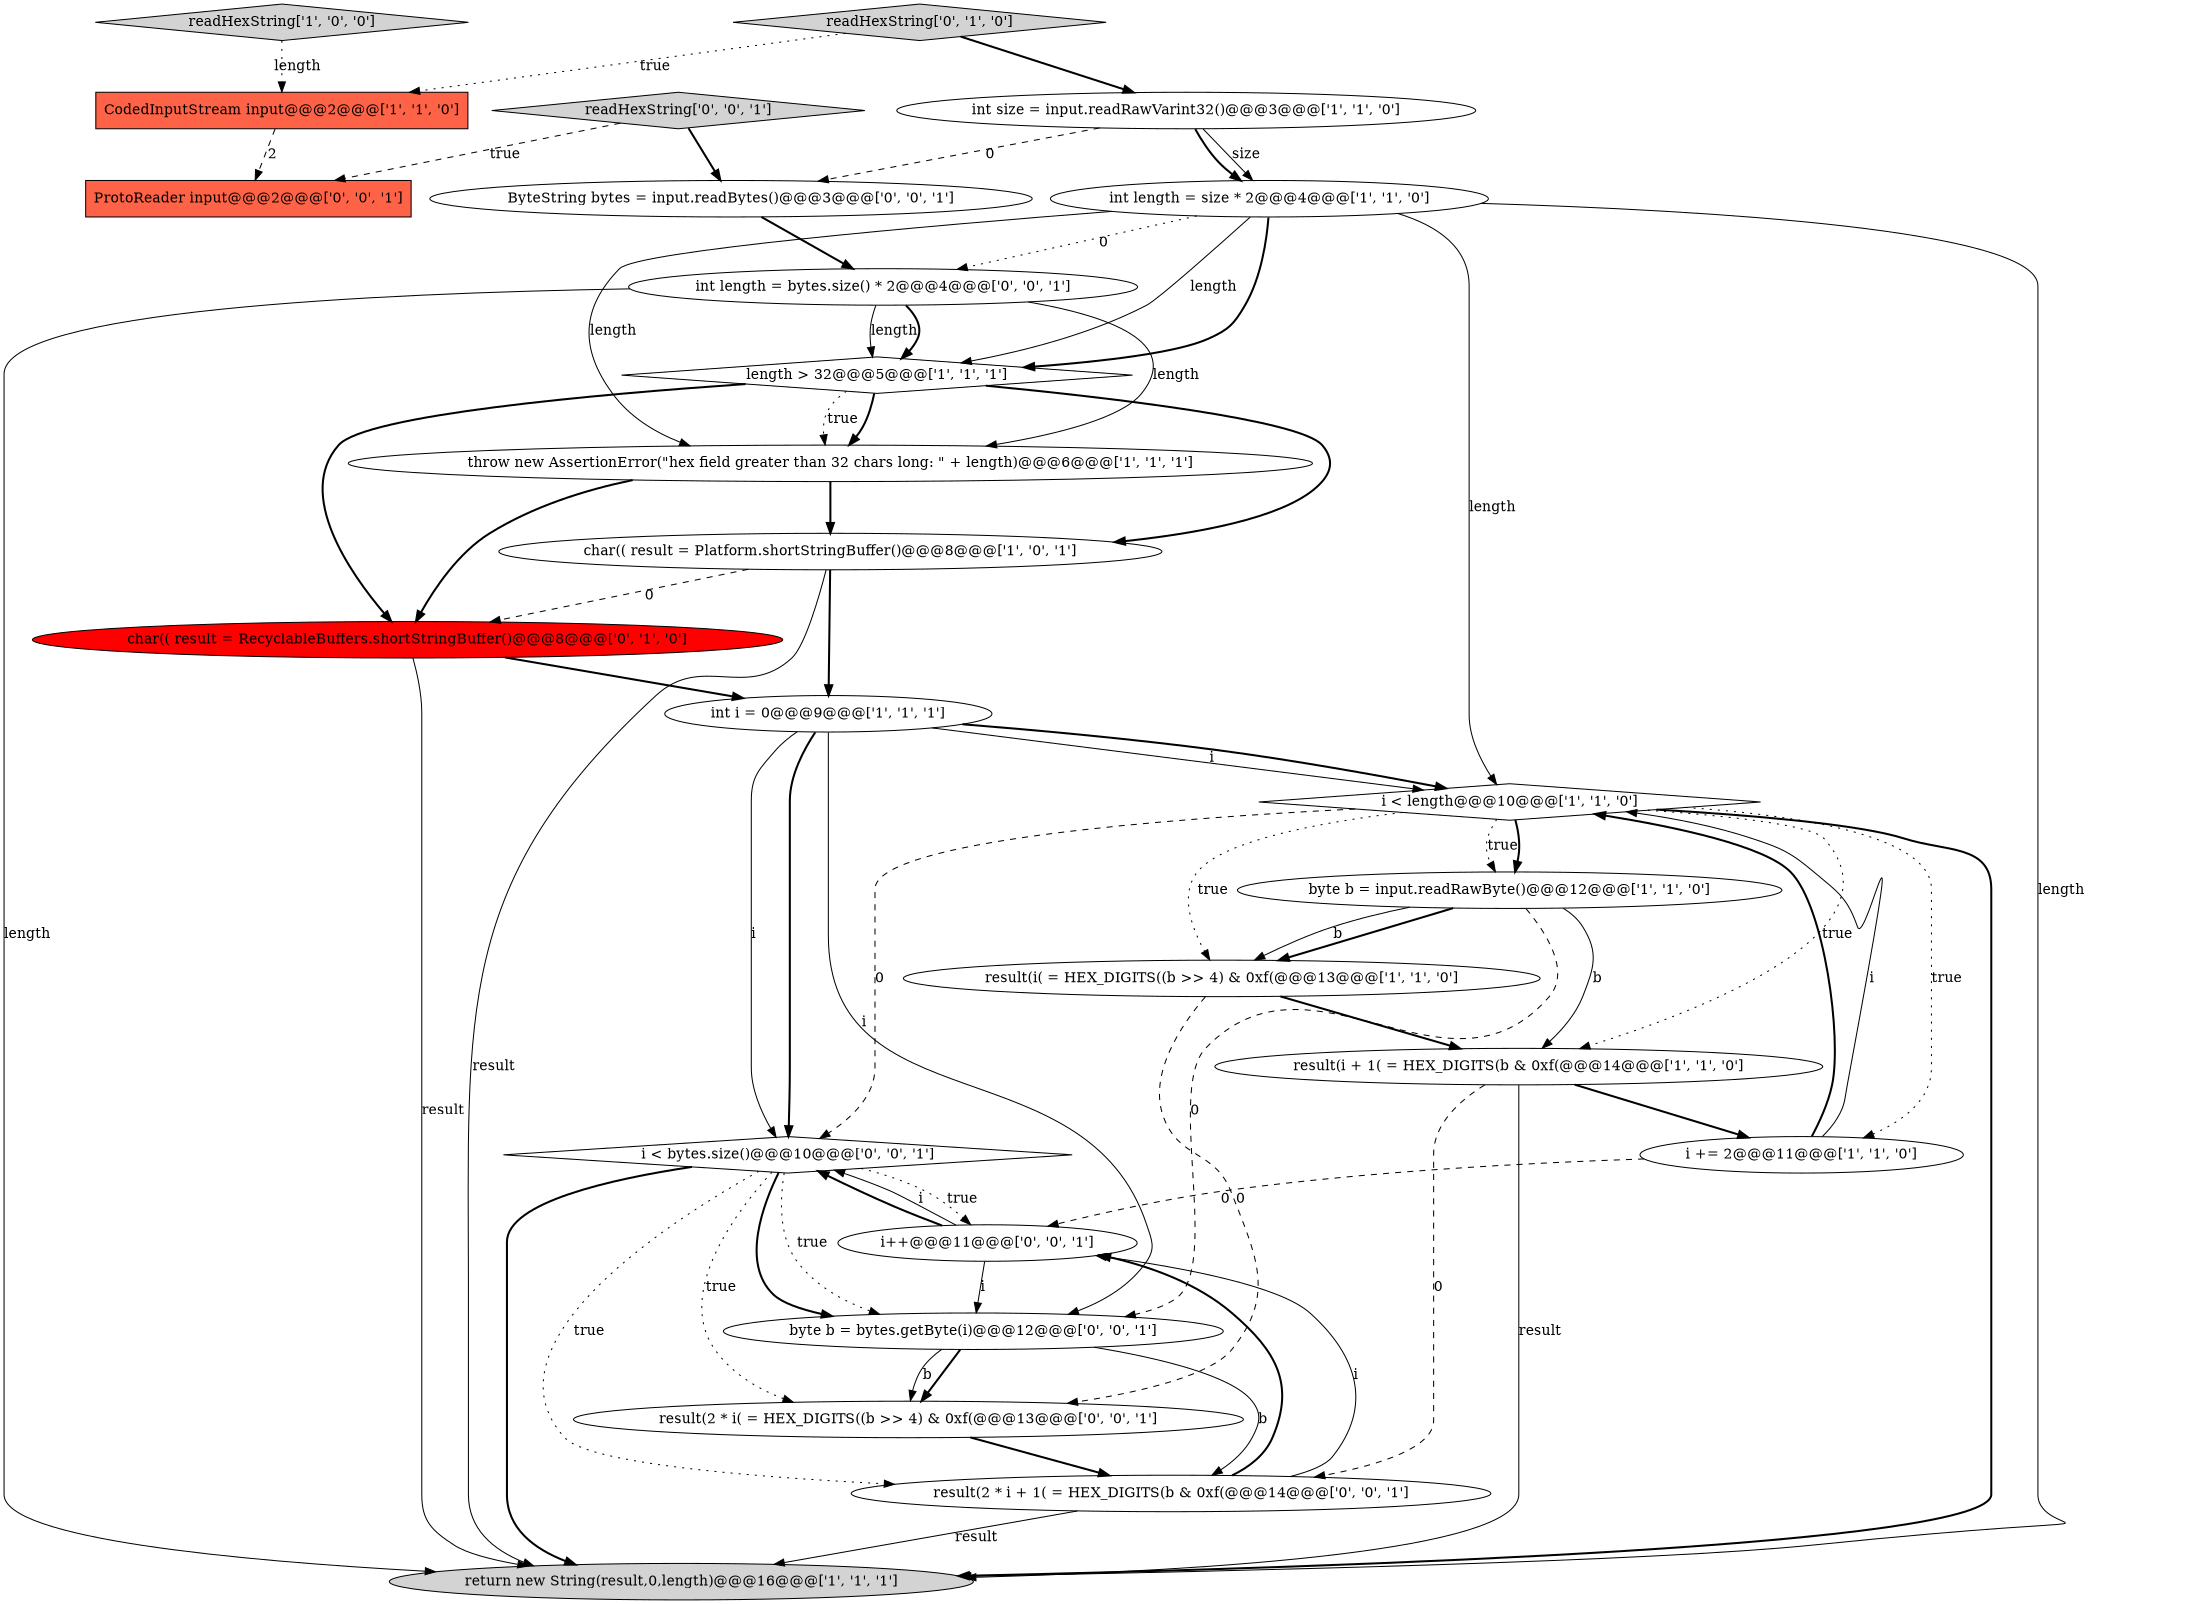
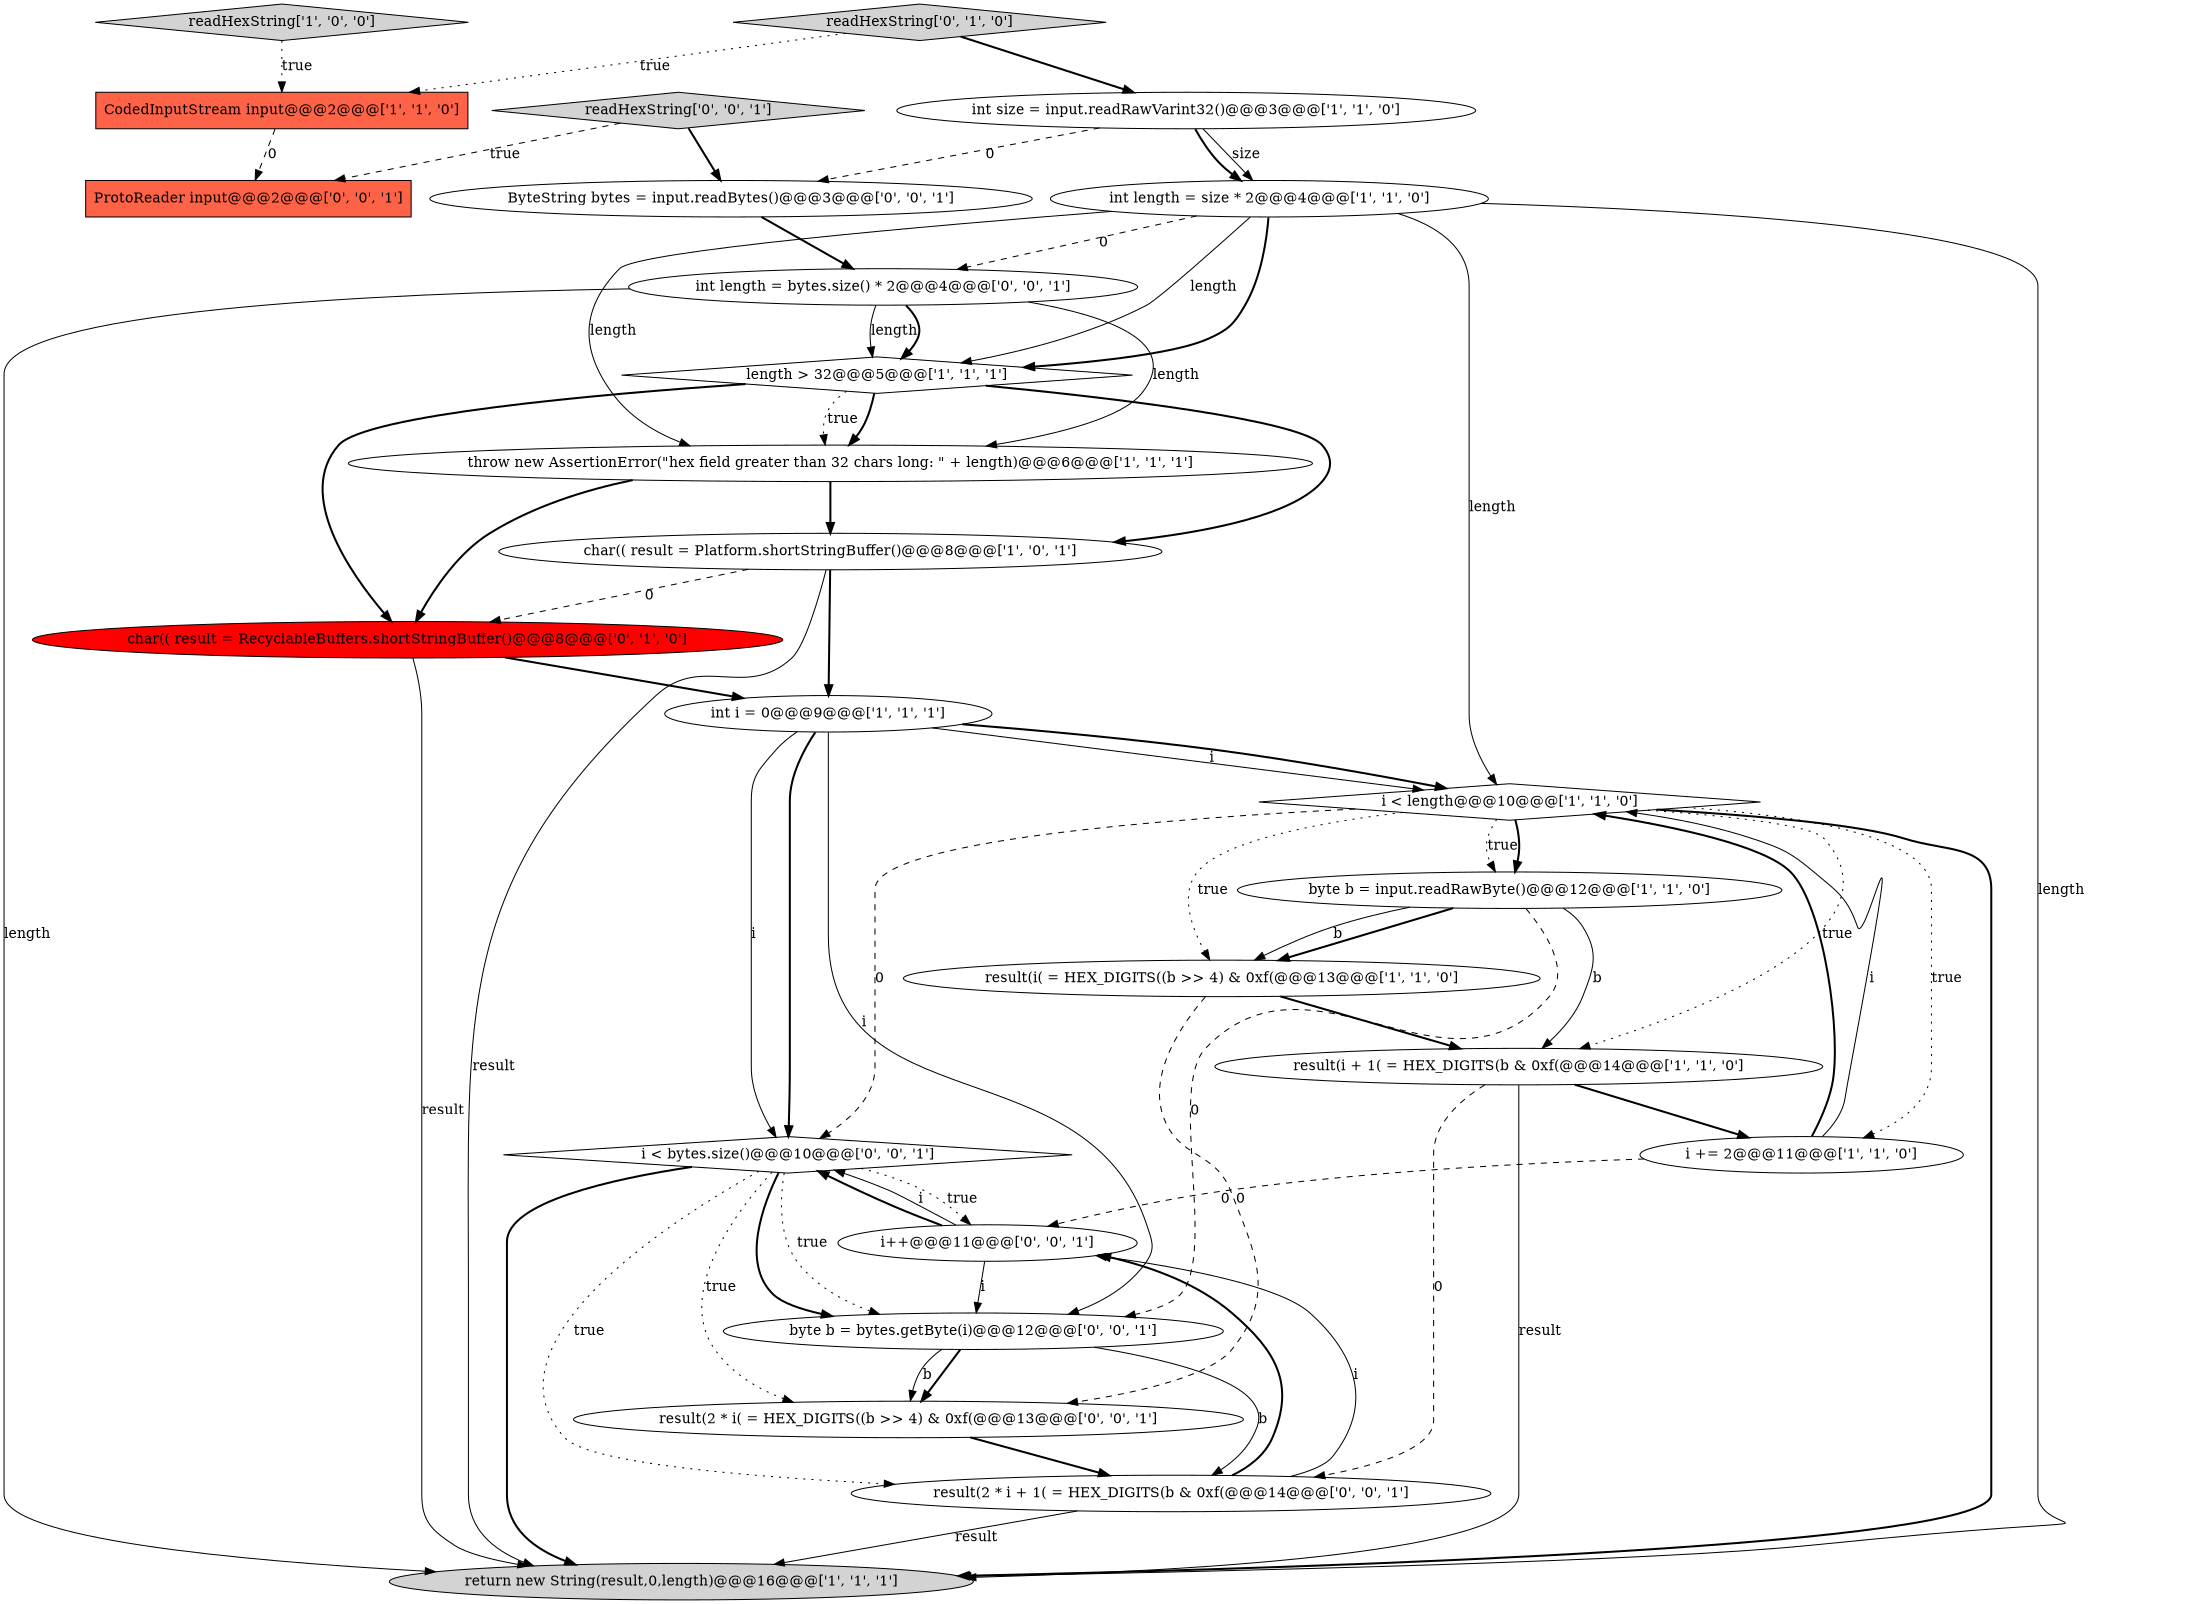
edge "readHexString['1', '0', '0']" -> "CodedInputStream input@@@2@@@['1', '1', '0']": label "length" -> "true"
edge "CodedInputStream input@@@2@@@['1', '1', '0']" -> "ProtoReader input@@@2@@@['0', '0', '1']": label "2" -> "0"
edge "int length = size * 2@@@4@@@['1', '1', '0']" -> "int length = bytes.size() * 2@@@4@@@['0', '0', '1']": style dotted -> dashed
